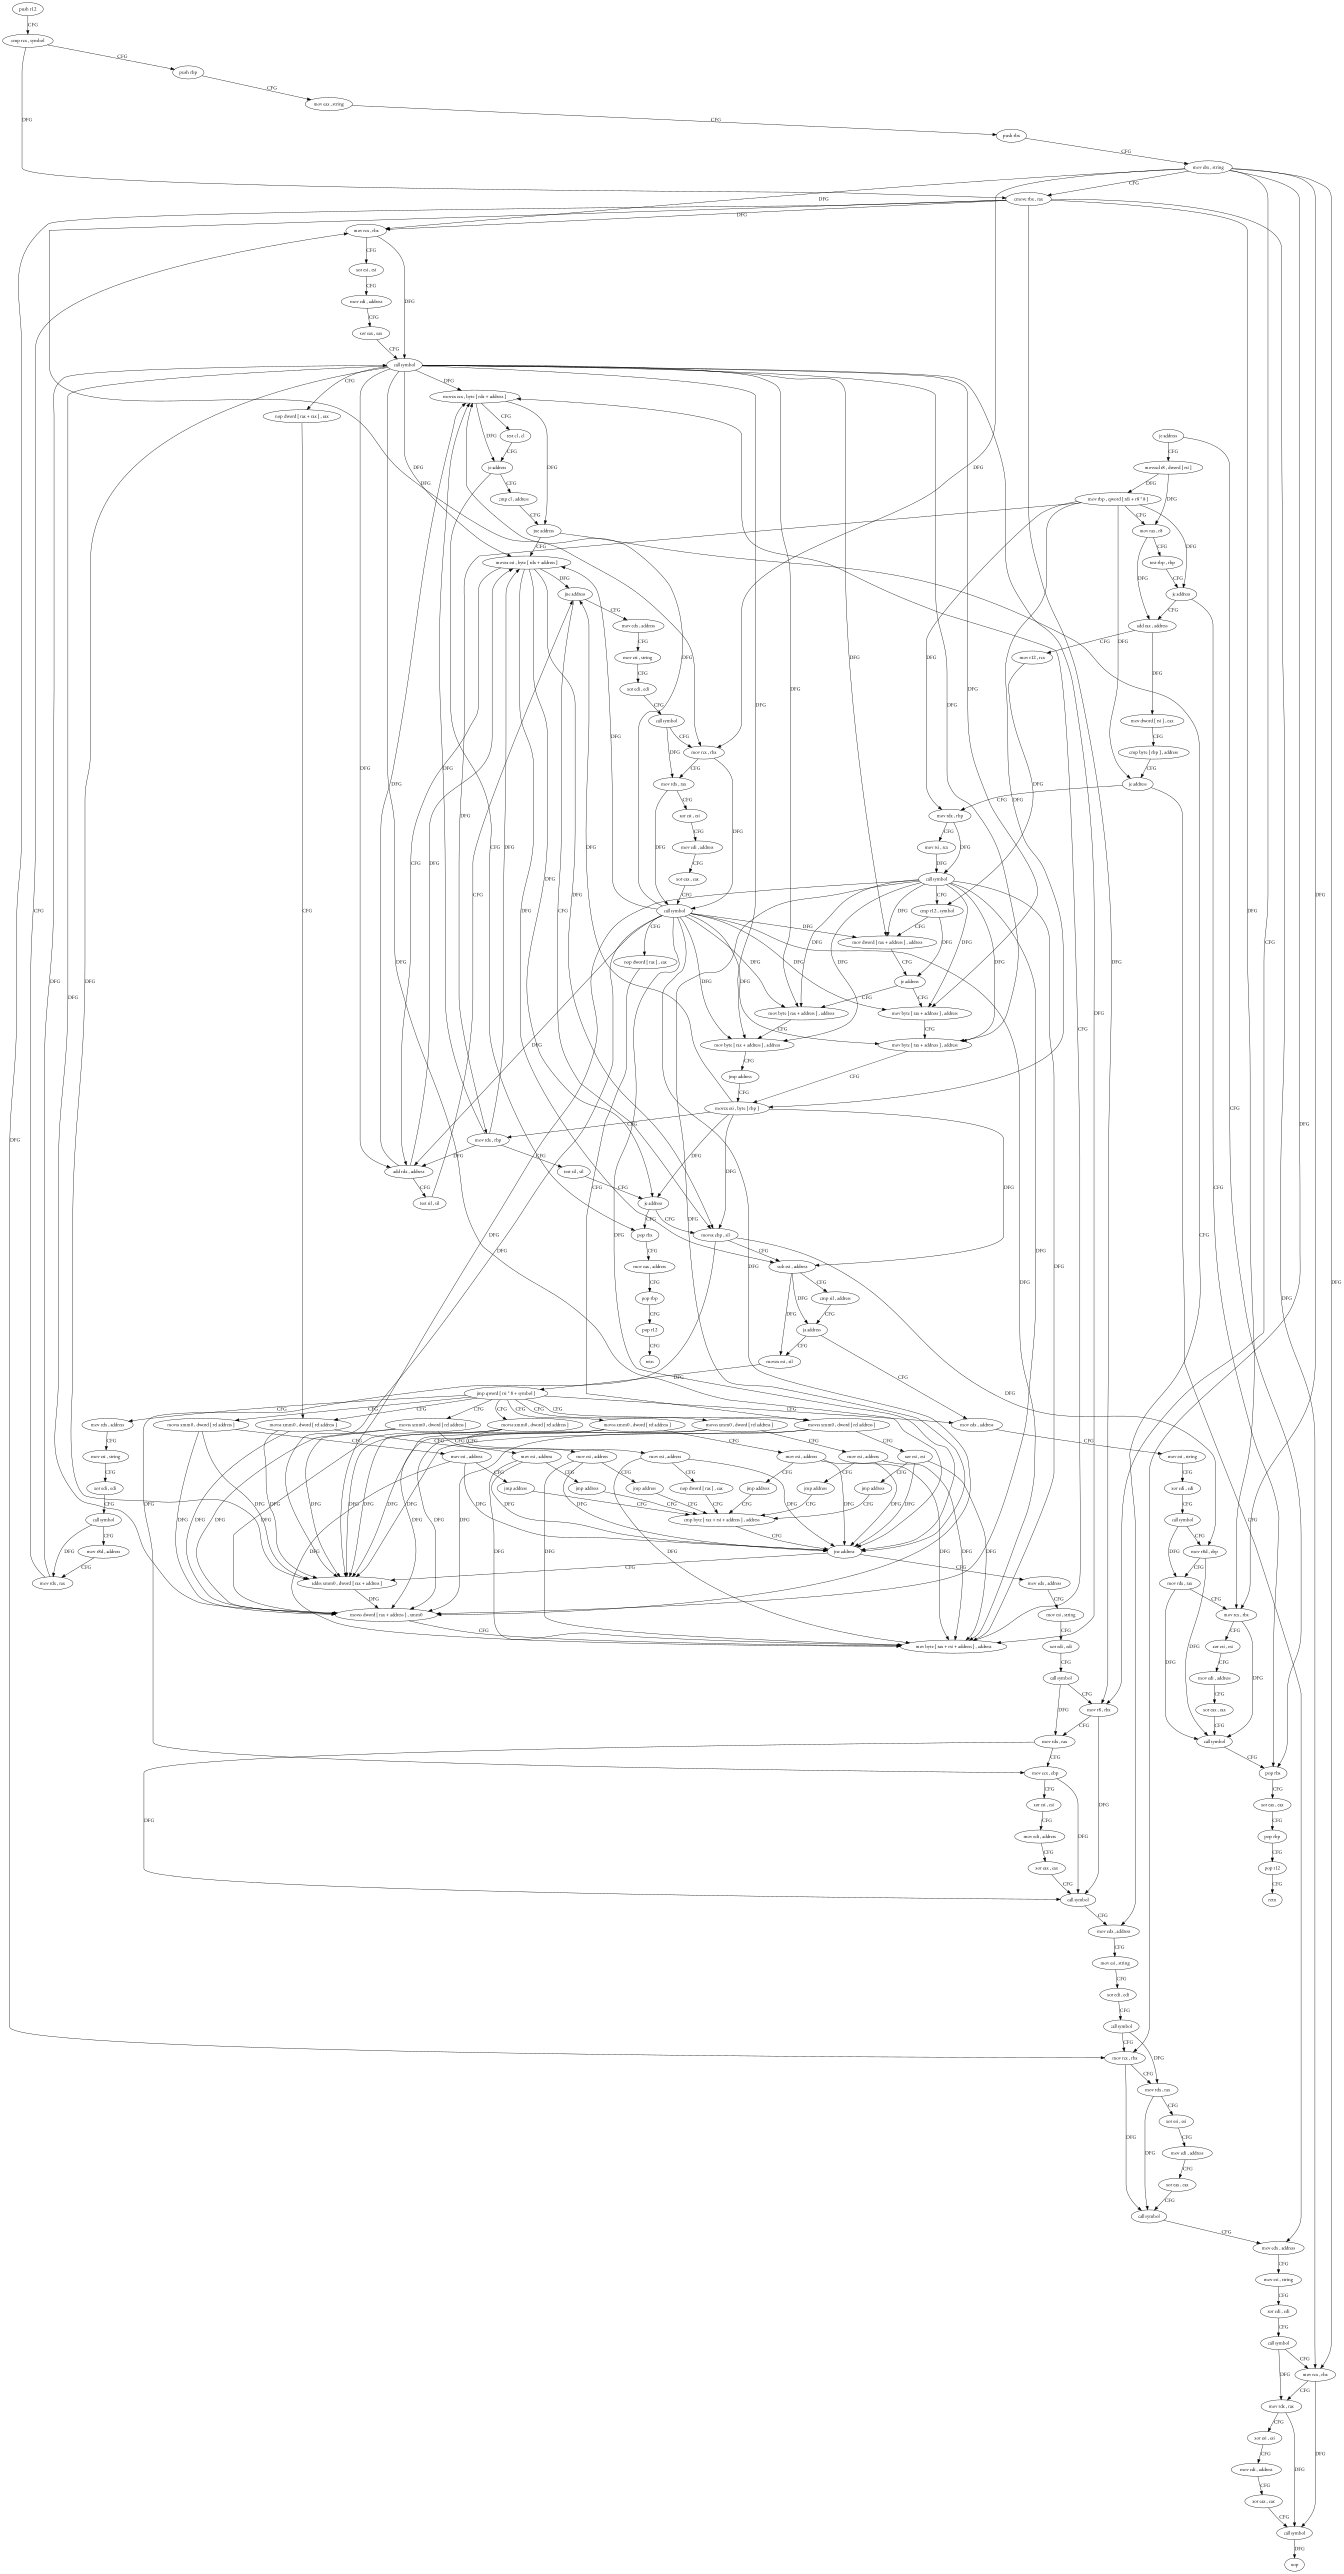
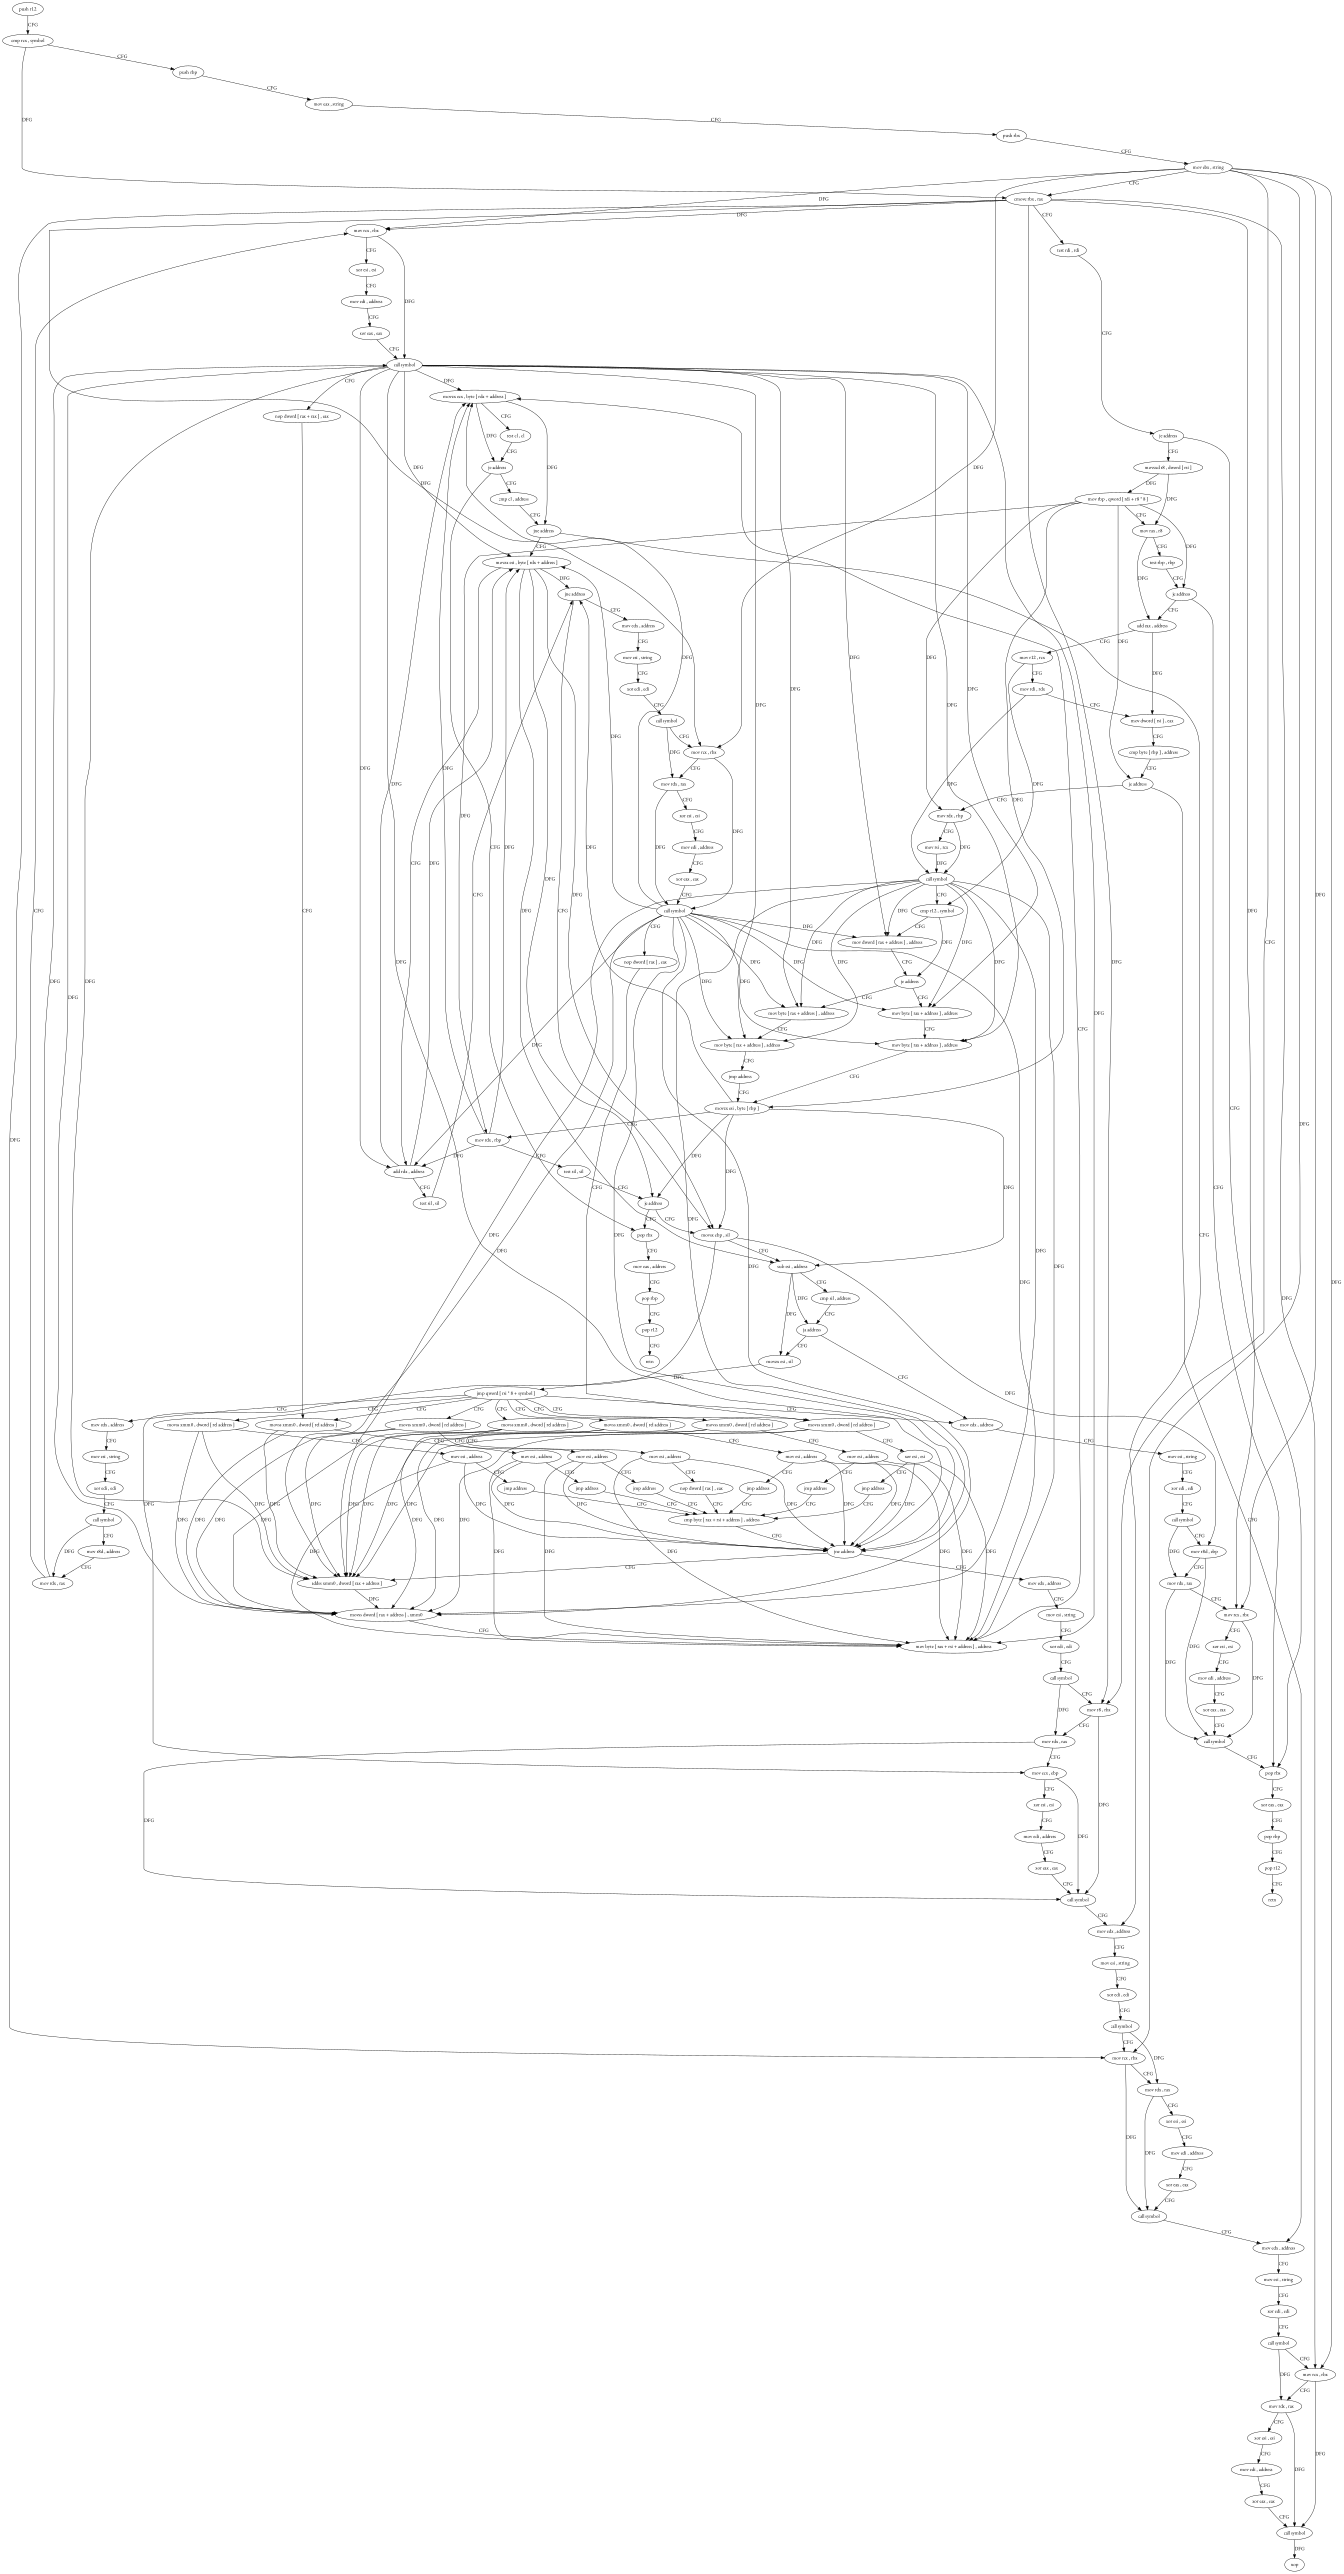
node "test rdi , rdi": added
node "mov rdi , rdx": added
